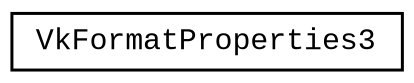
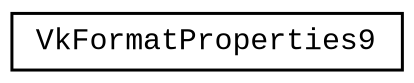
node "VkFormatProperties3": label "VkFormatProperties3" -> "VkFormatProperties9"
